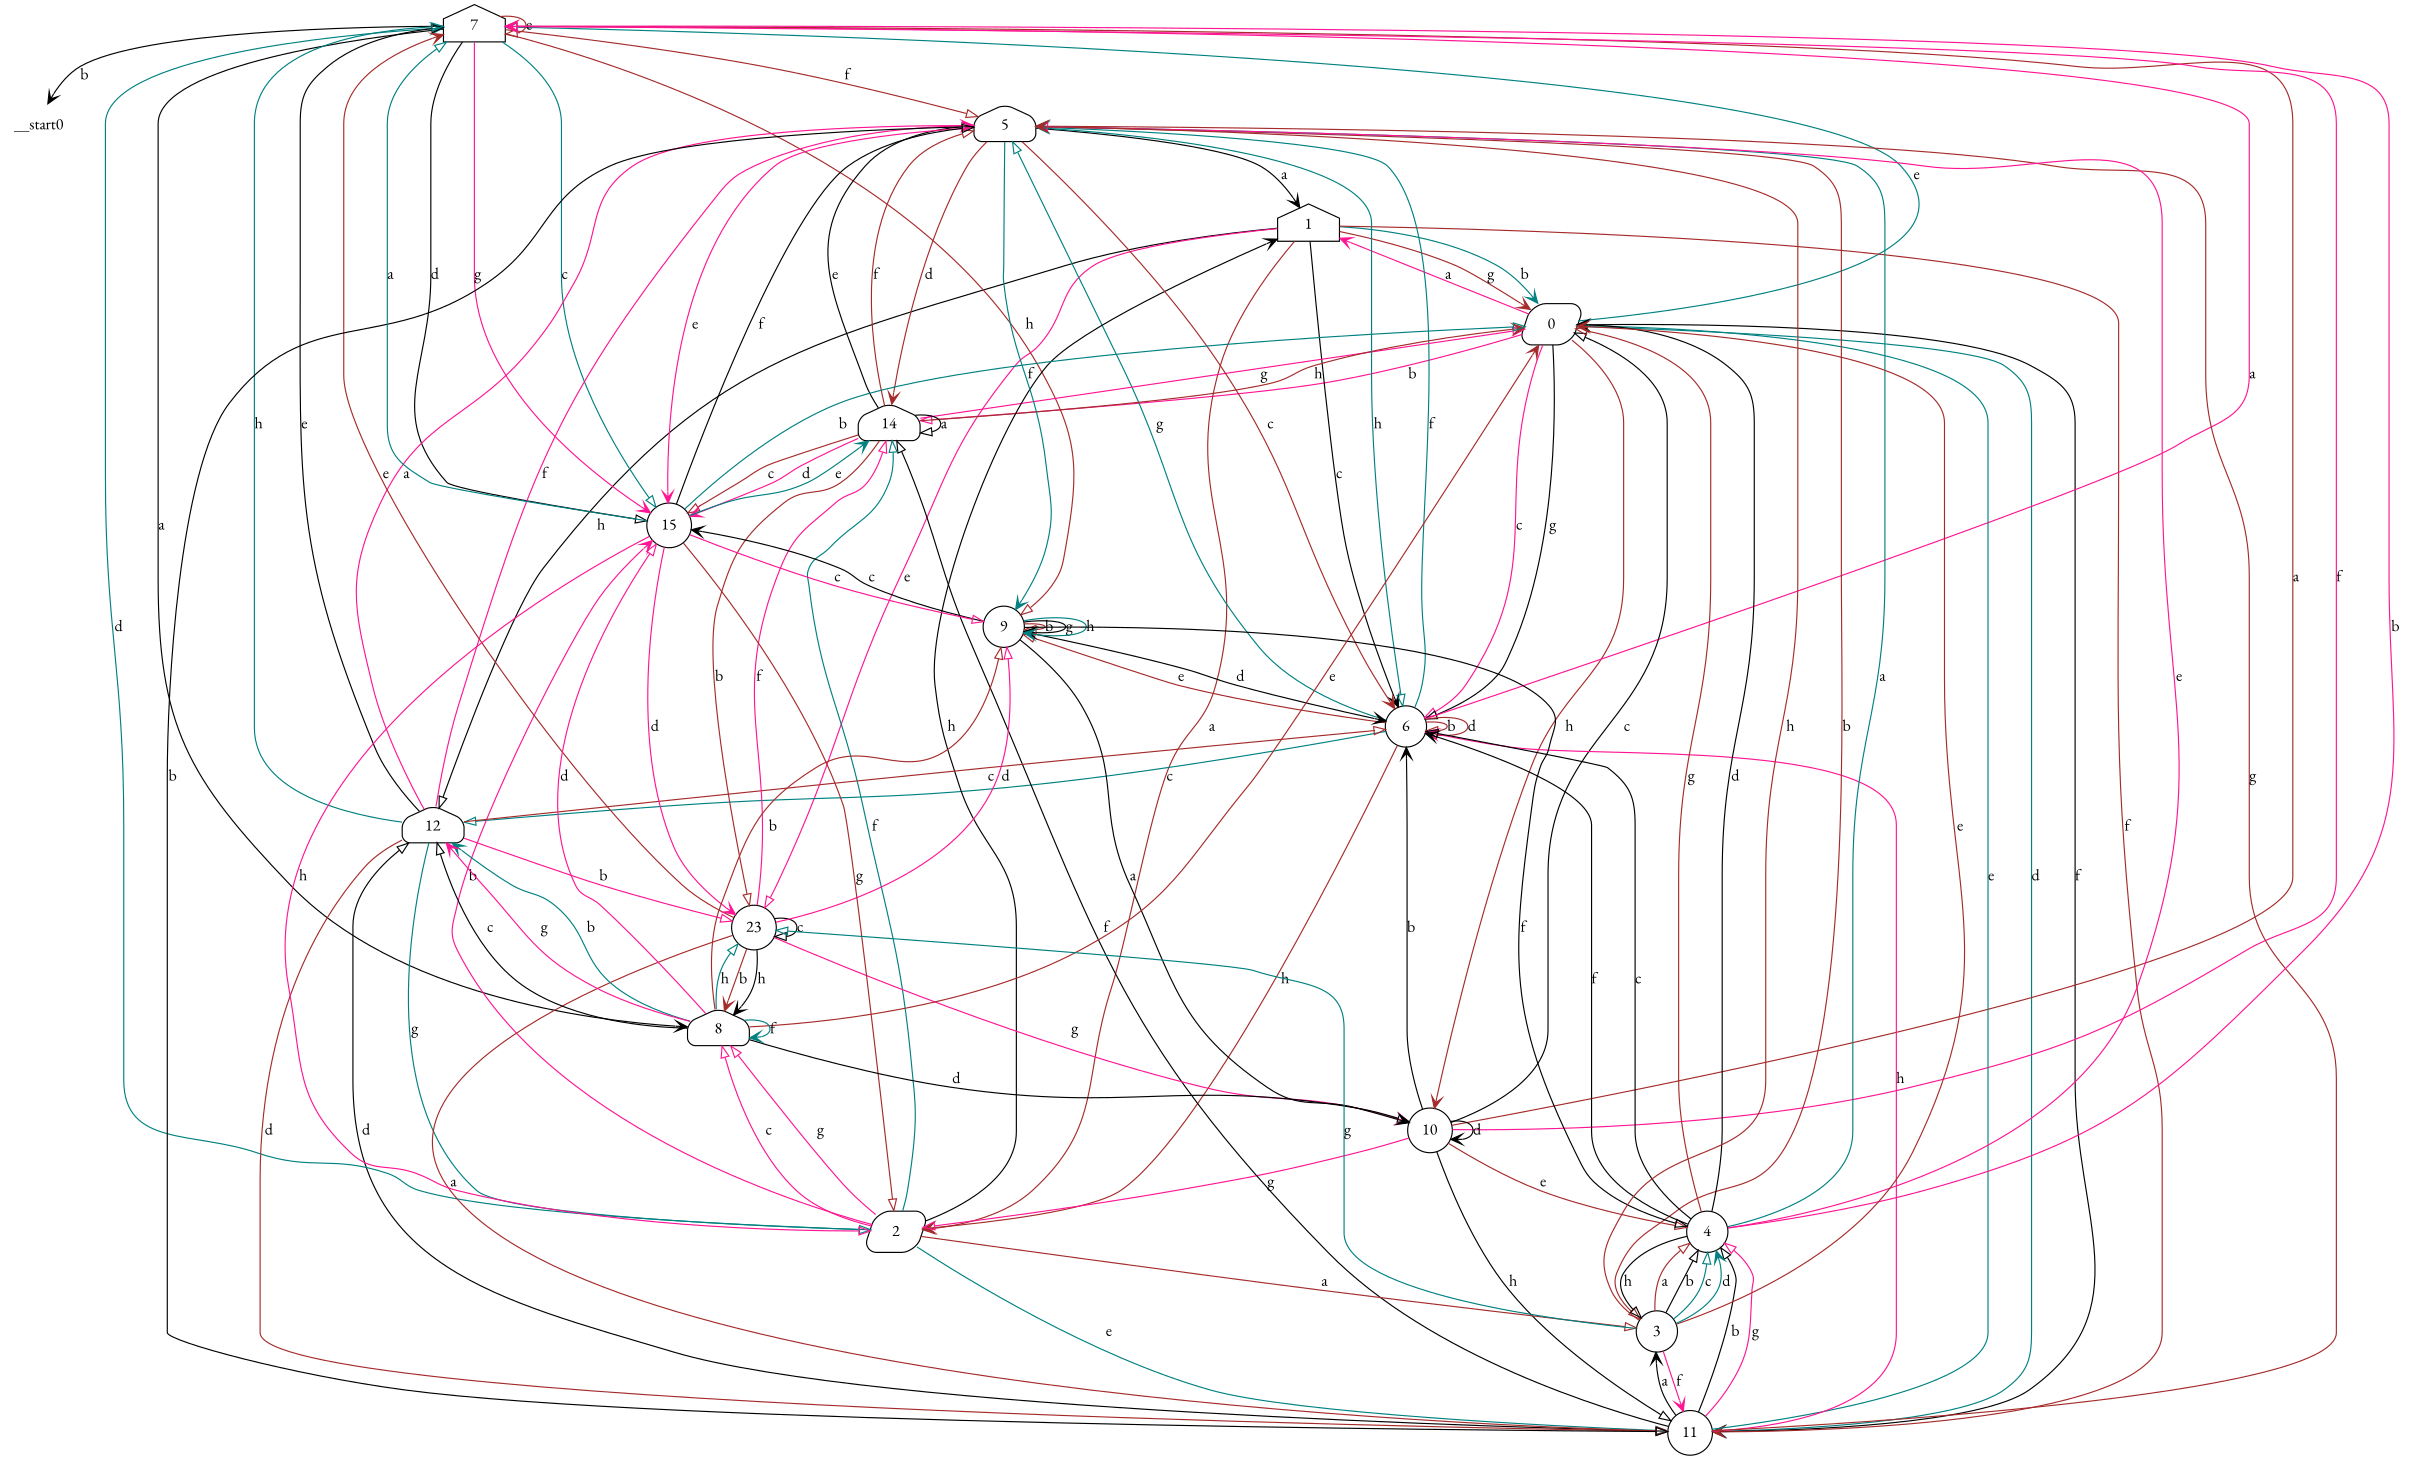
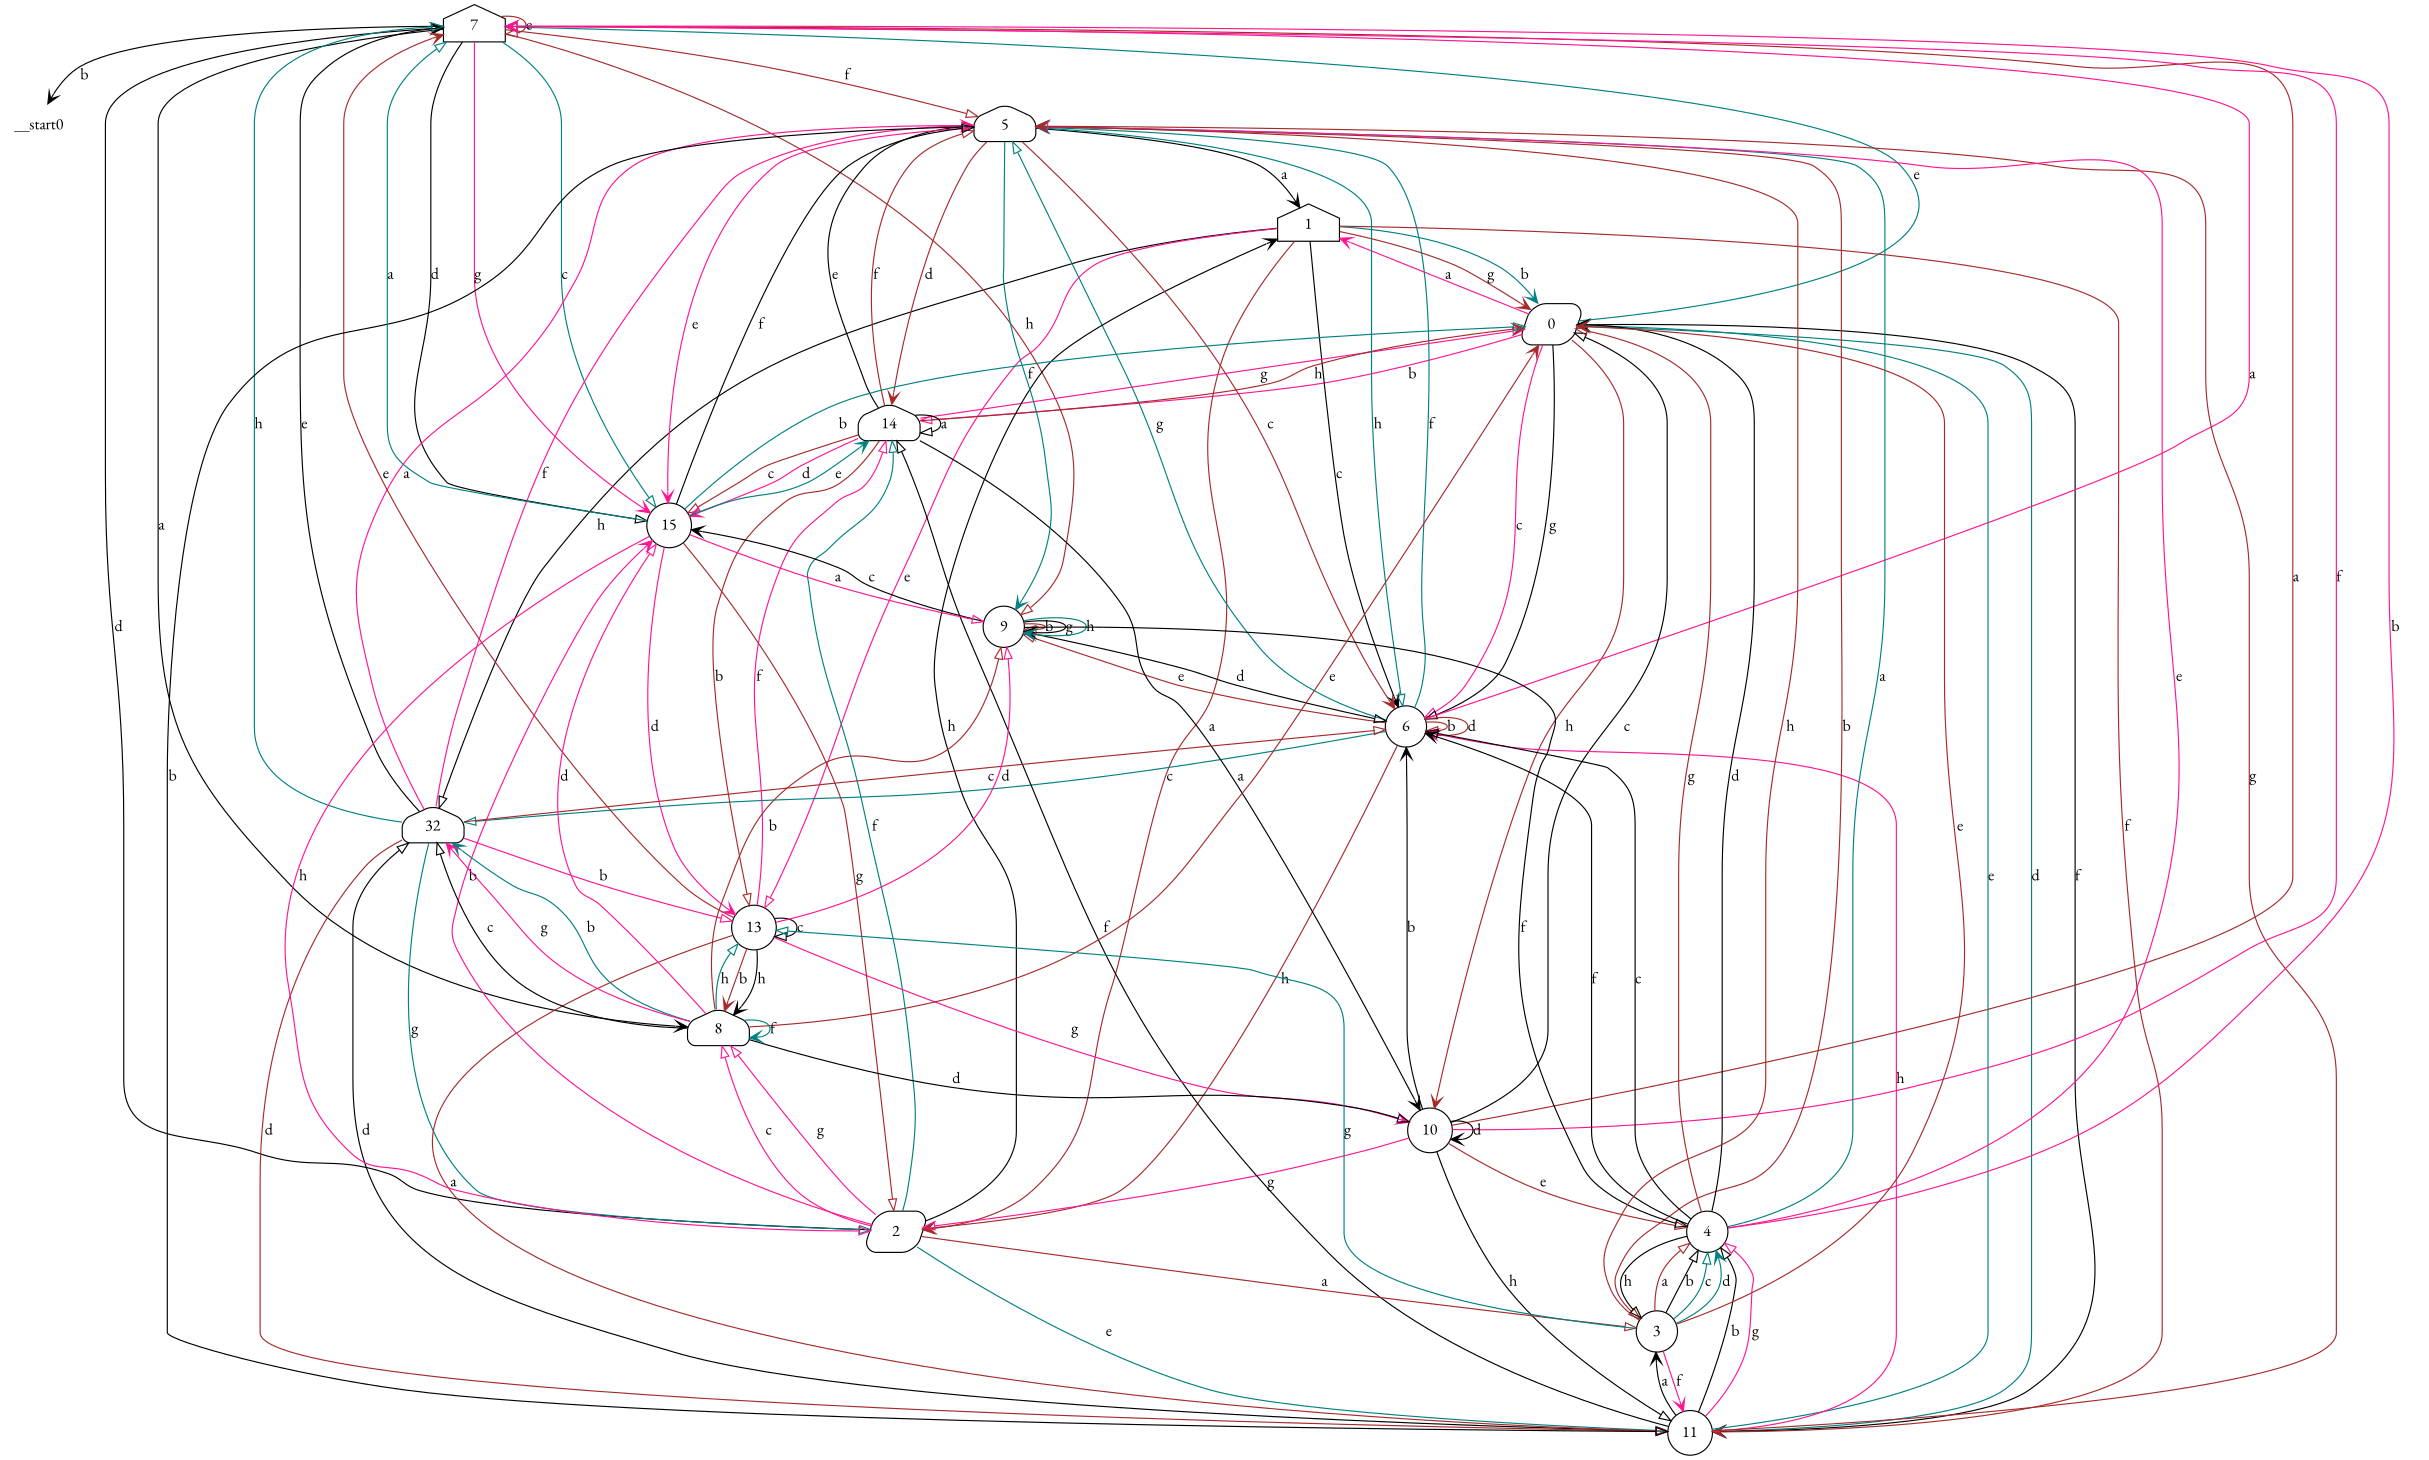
edge "15" -> "9": label "c" -> "a"
edge "9" -> "6": arrowhead vee -> onormal
edge "2" -> "7": color teal -> black
node "12": label "12" -> "32"
node "23": label "23" -> "13"
edge "9" -> "10": now "14" -> "10"
